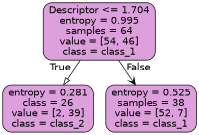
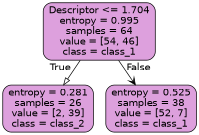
node "entropy = 0.281 class = 26 value = [2, 39] class = class_2": label "entropy = 0.281 class = 26 value = [2, 39] class = class_2" -> "entropy = 0.281 samples = 26 value = [2, 39] class = class_2"
